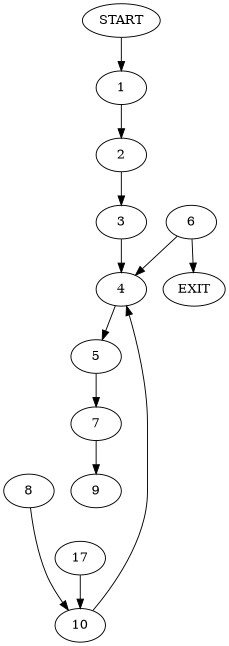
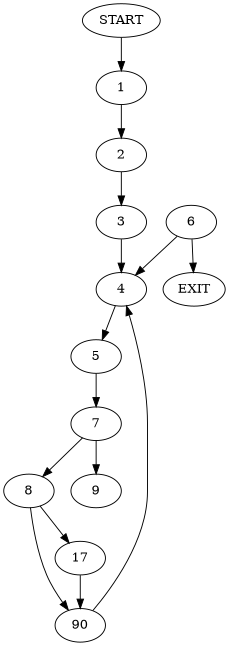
edge "7" -> "8": added
edge "8" -> "17": added
node "10": label "10" -> "90"
